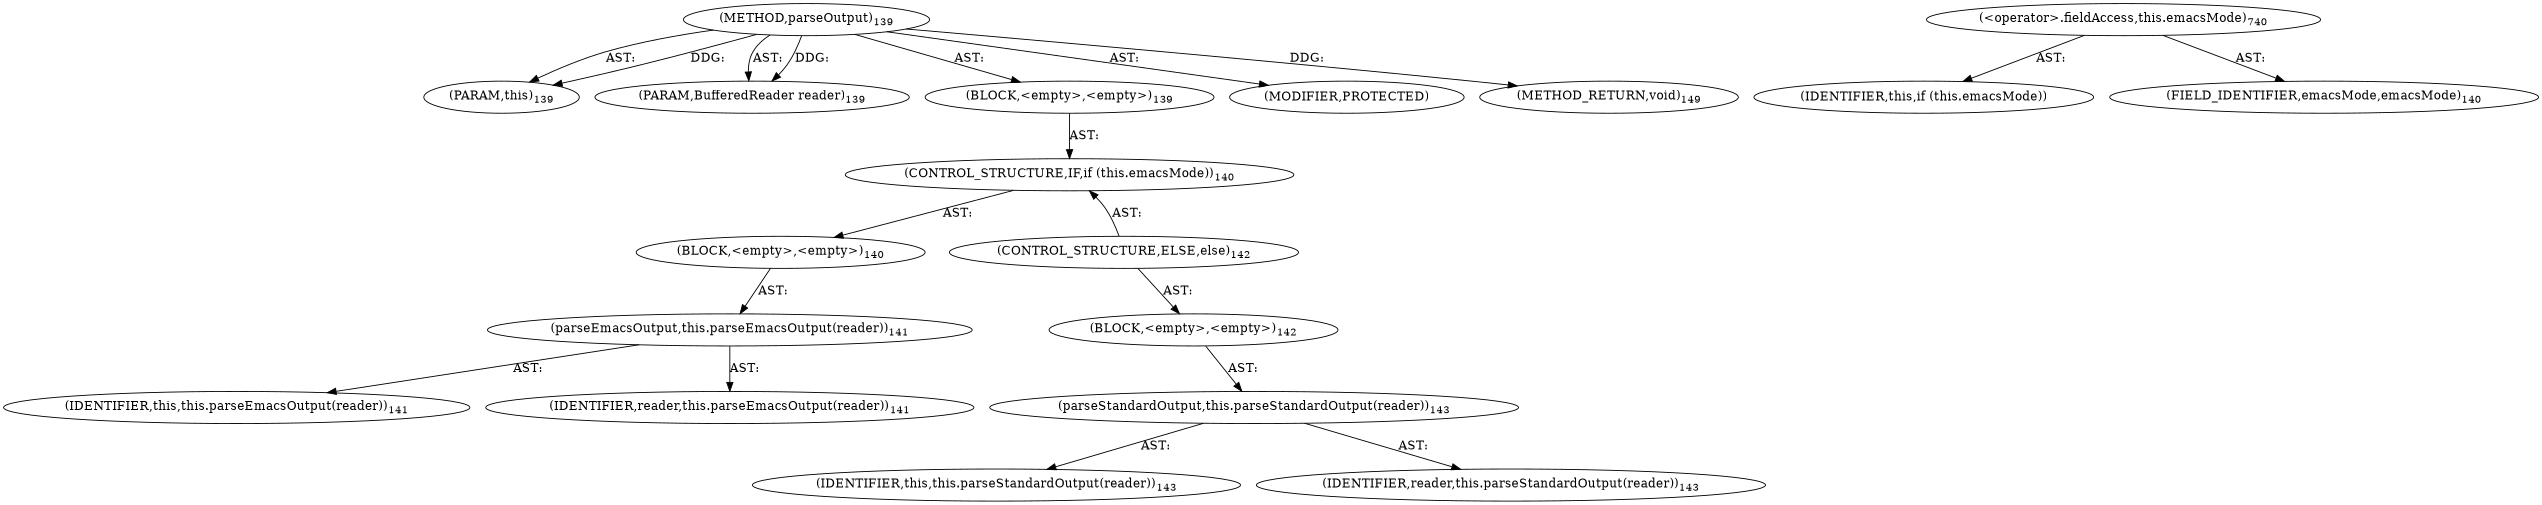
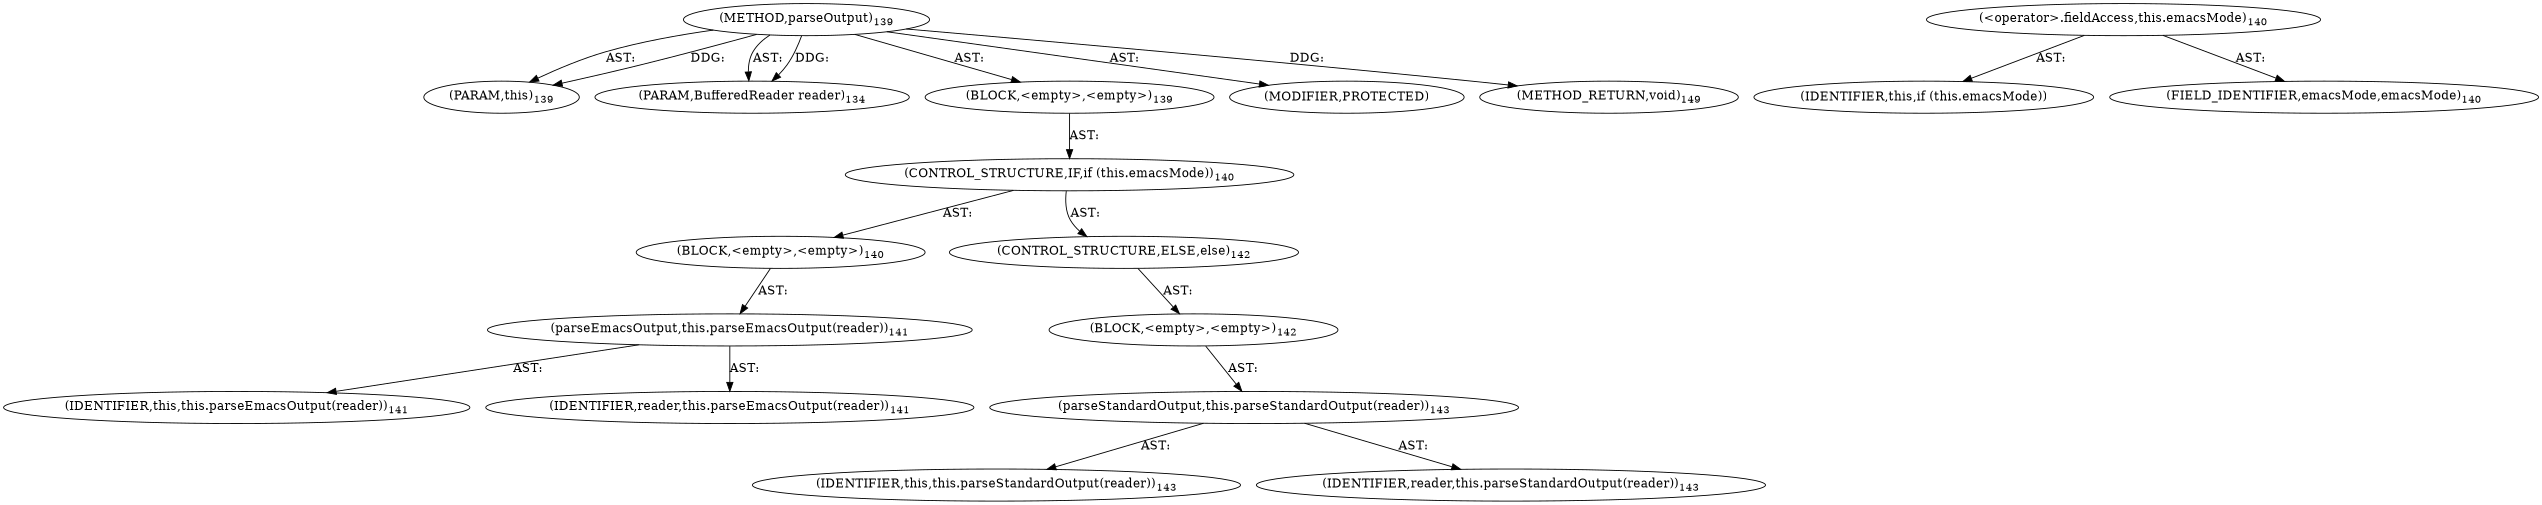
node "(<operator>.fieldAccess,this.emacsMode)": text "740" -> "140"
node "(PARAM,BufferedReader reader)": text "139" -> "134"
edge "(CONTROL_STRUCTURE,ELSE,else)" -> "(CONTROL_STRUCTURE,IF,if (this.emacsMode))": reversed
